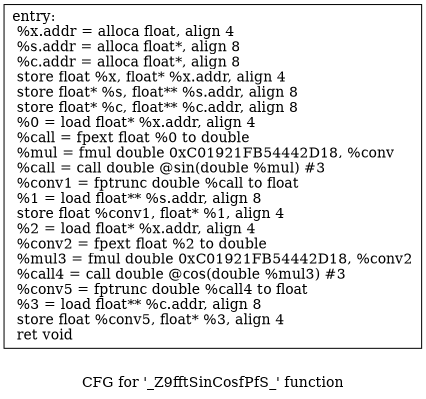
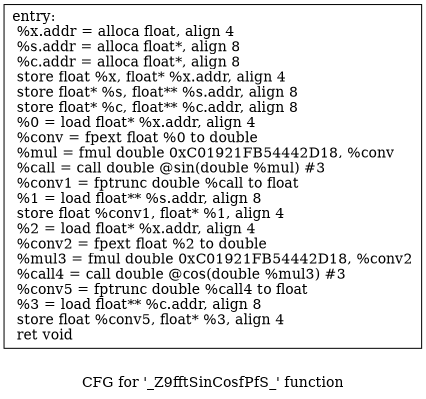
node "entry:": text "%call = fpext float %0 to double" -> "%conv = fpext float %0 to double"
